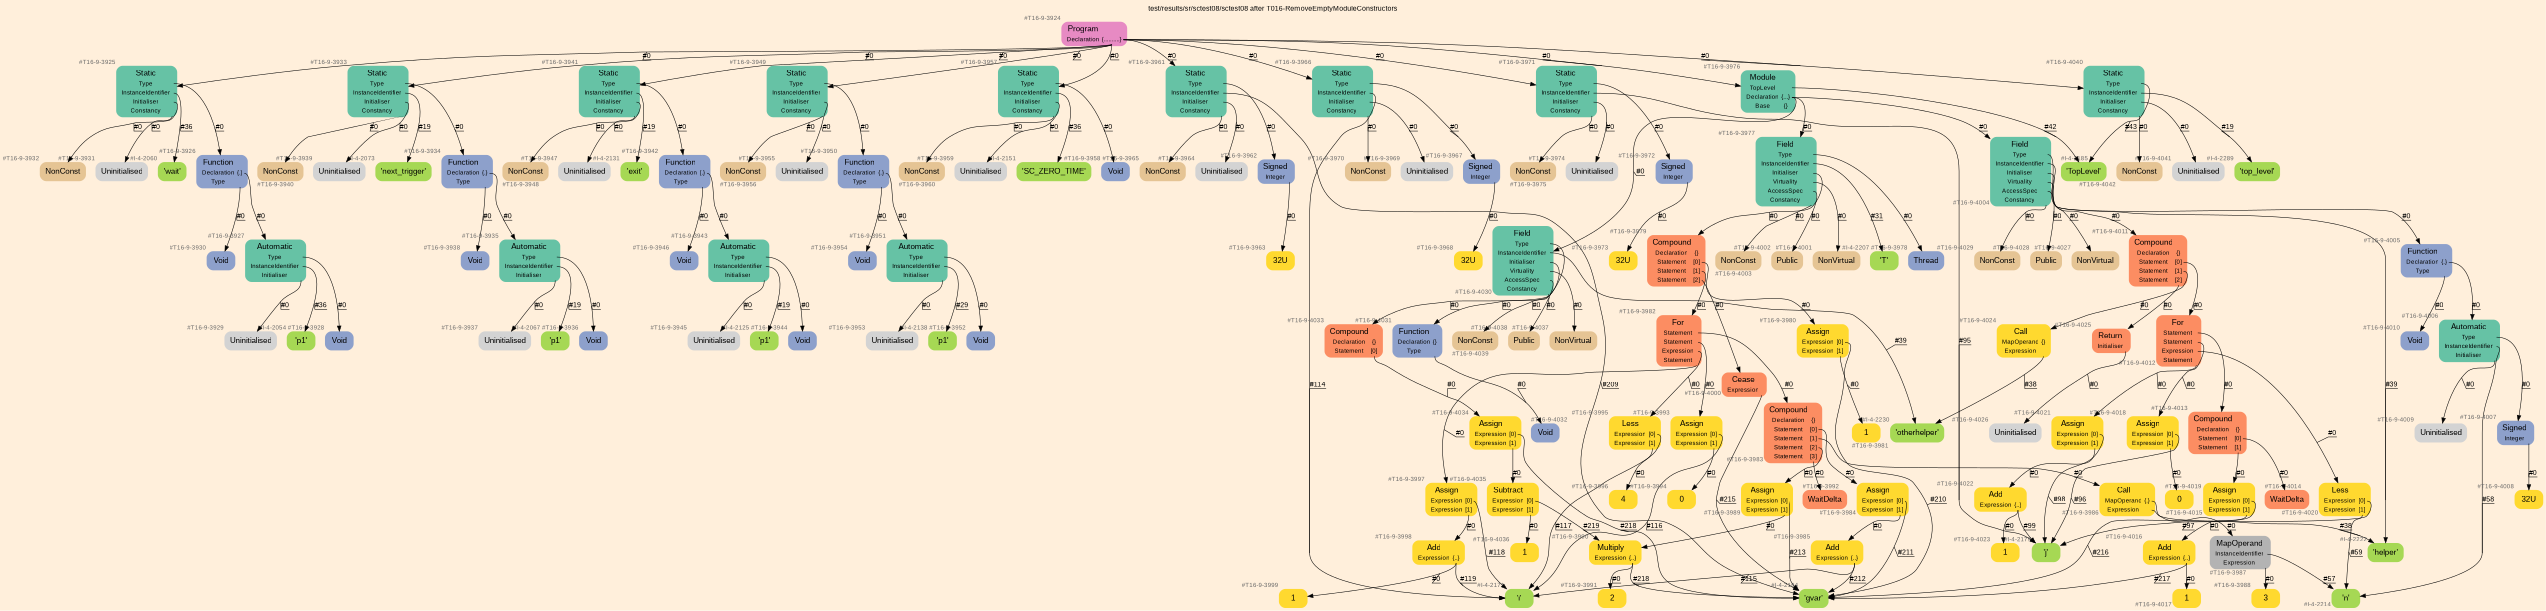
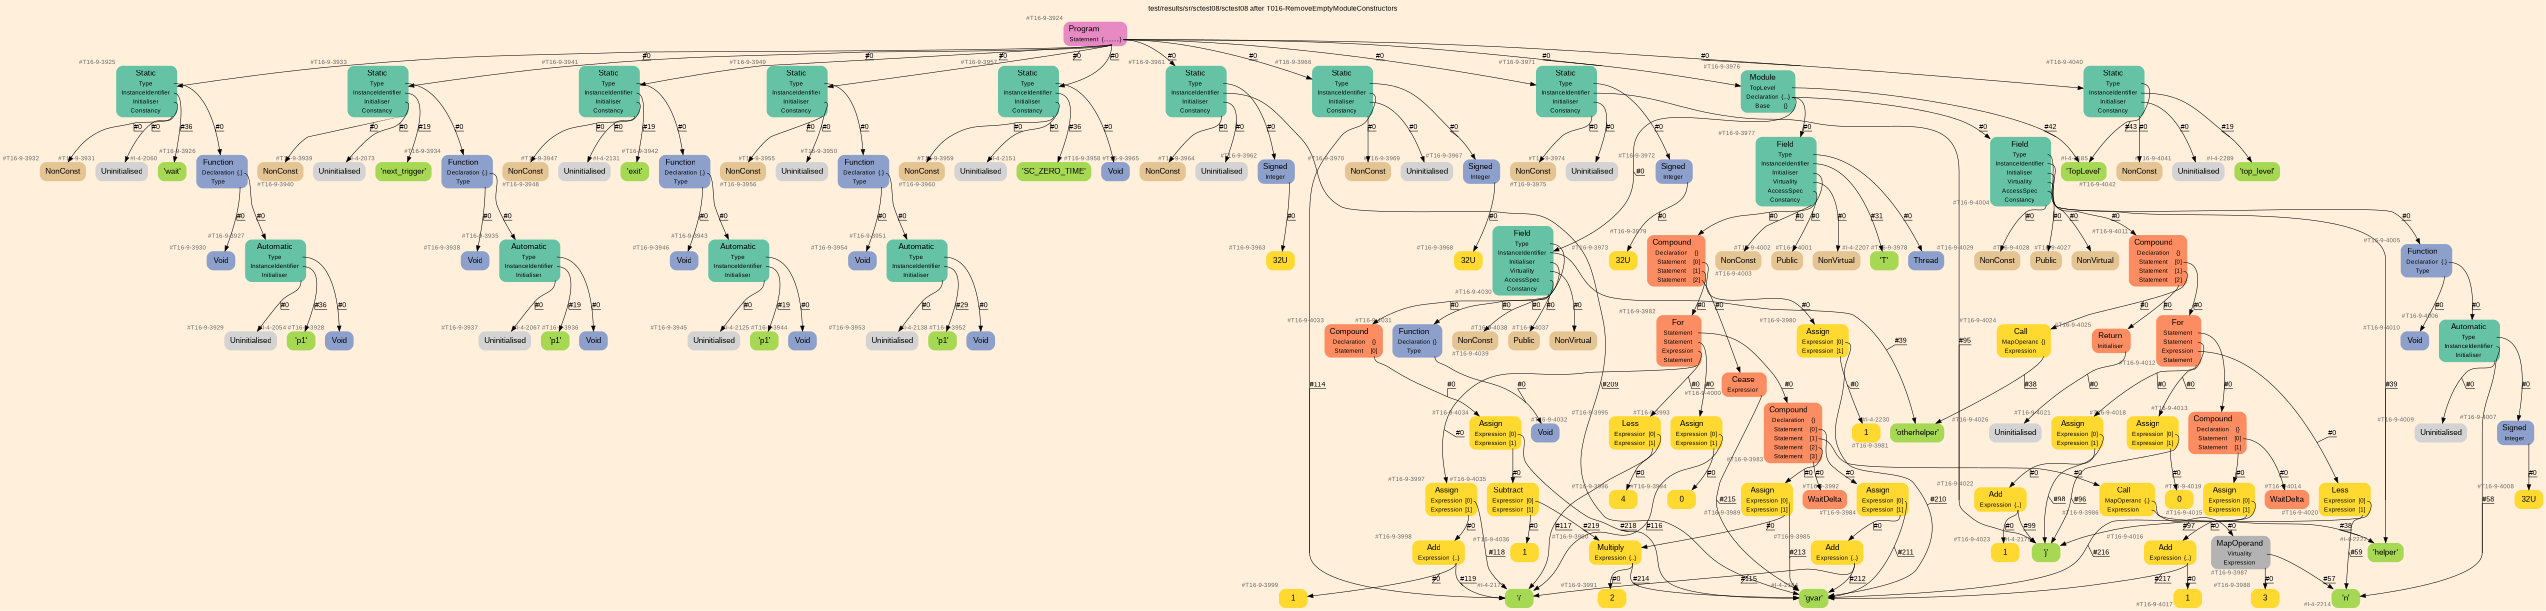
node "Program": text "Declaration" -> "Statement"
node "MapOperand": text "InstanceIdentifier" -> "Virtuality"
edge "Multiply" -> "'gvar'": label "#218" -> "#214"
